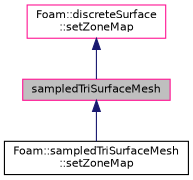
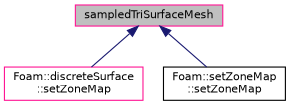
edge "sampledTriSurfaceMesh" -> "Foam::discreteSurface ::setZoneMap": reversed
node "Foam::sampledTriSurfaceMesh ::setZoneMap": label "Foam::sampledTriSurfaceMesh ::setZoneMap" -> "Foam::setZoneMap ::setZoneMap"
